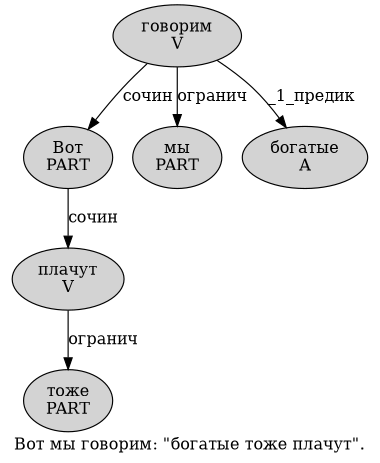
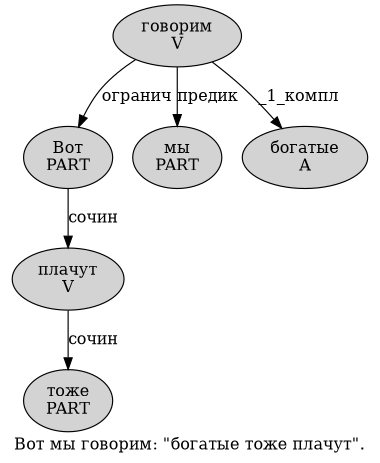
edge "говорим V" -> "Вот PART": label "сочин" -> "огранич"
edge "говорим V" -> "мы PART": label "огранич" -> "предик"
edge "говорим V" -> "богатые A": label "_1_предик" -> "_1_компл"
edge "плачут V" -> "тоже PART": label "огранич" -> "сочин"
